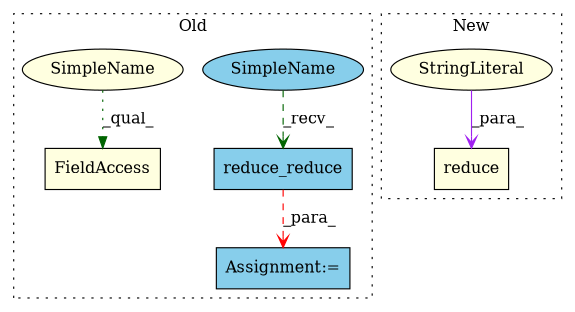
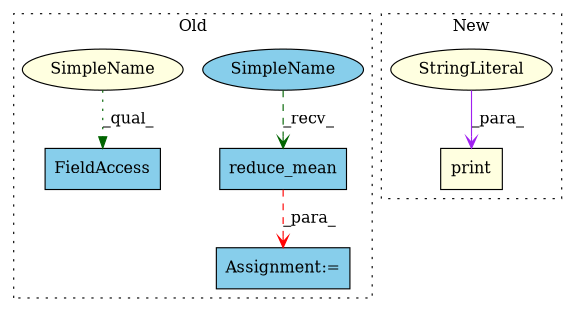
node "FieldAccess": fillcolor lightyellow -> skyblue
node "reduce_reduce": label "reduce_reduce" -> "reduce_mean"
node "reduce": label "reduce" -> "print"
